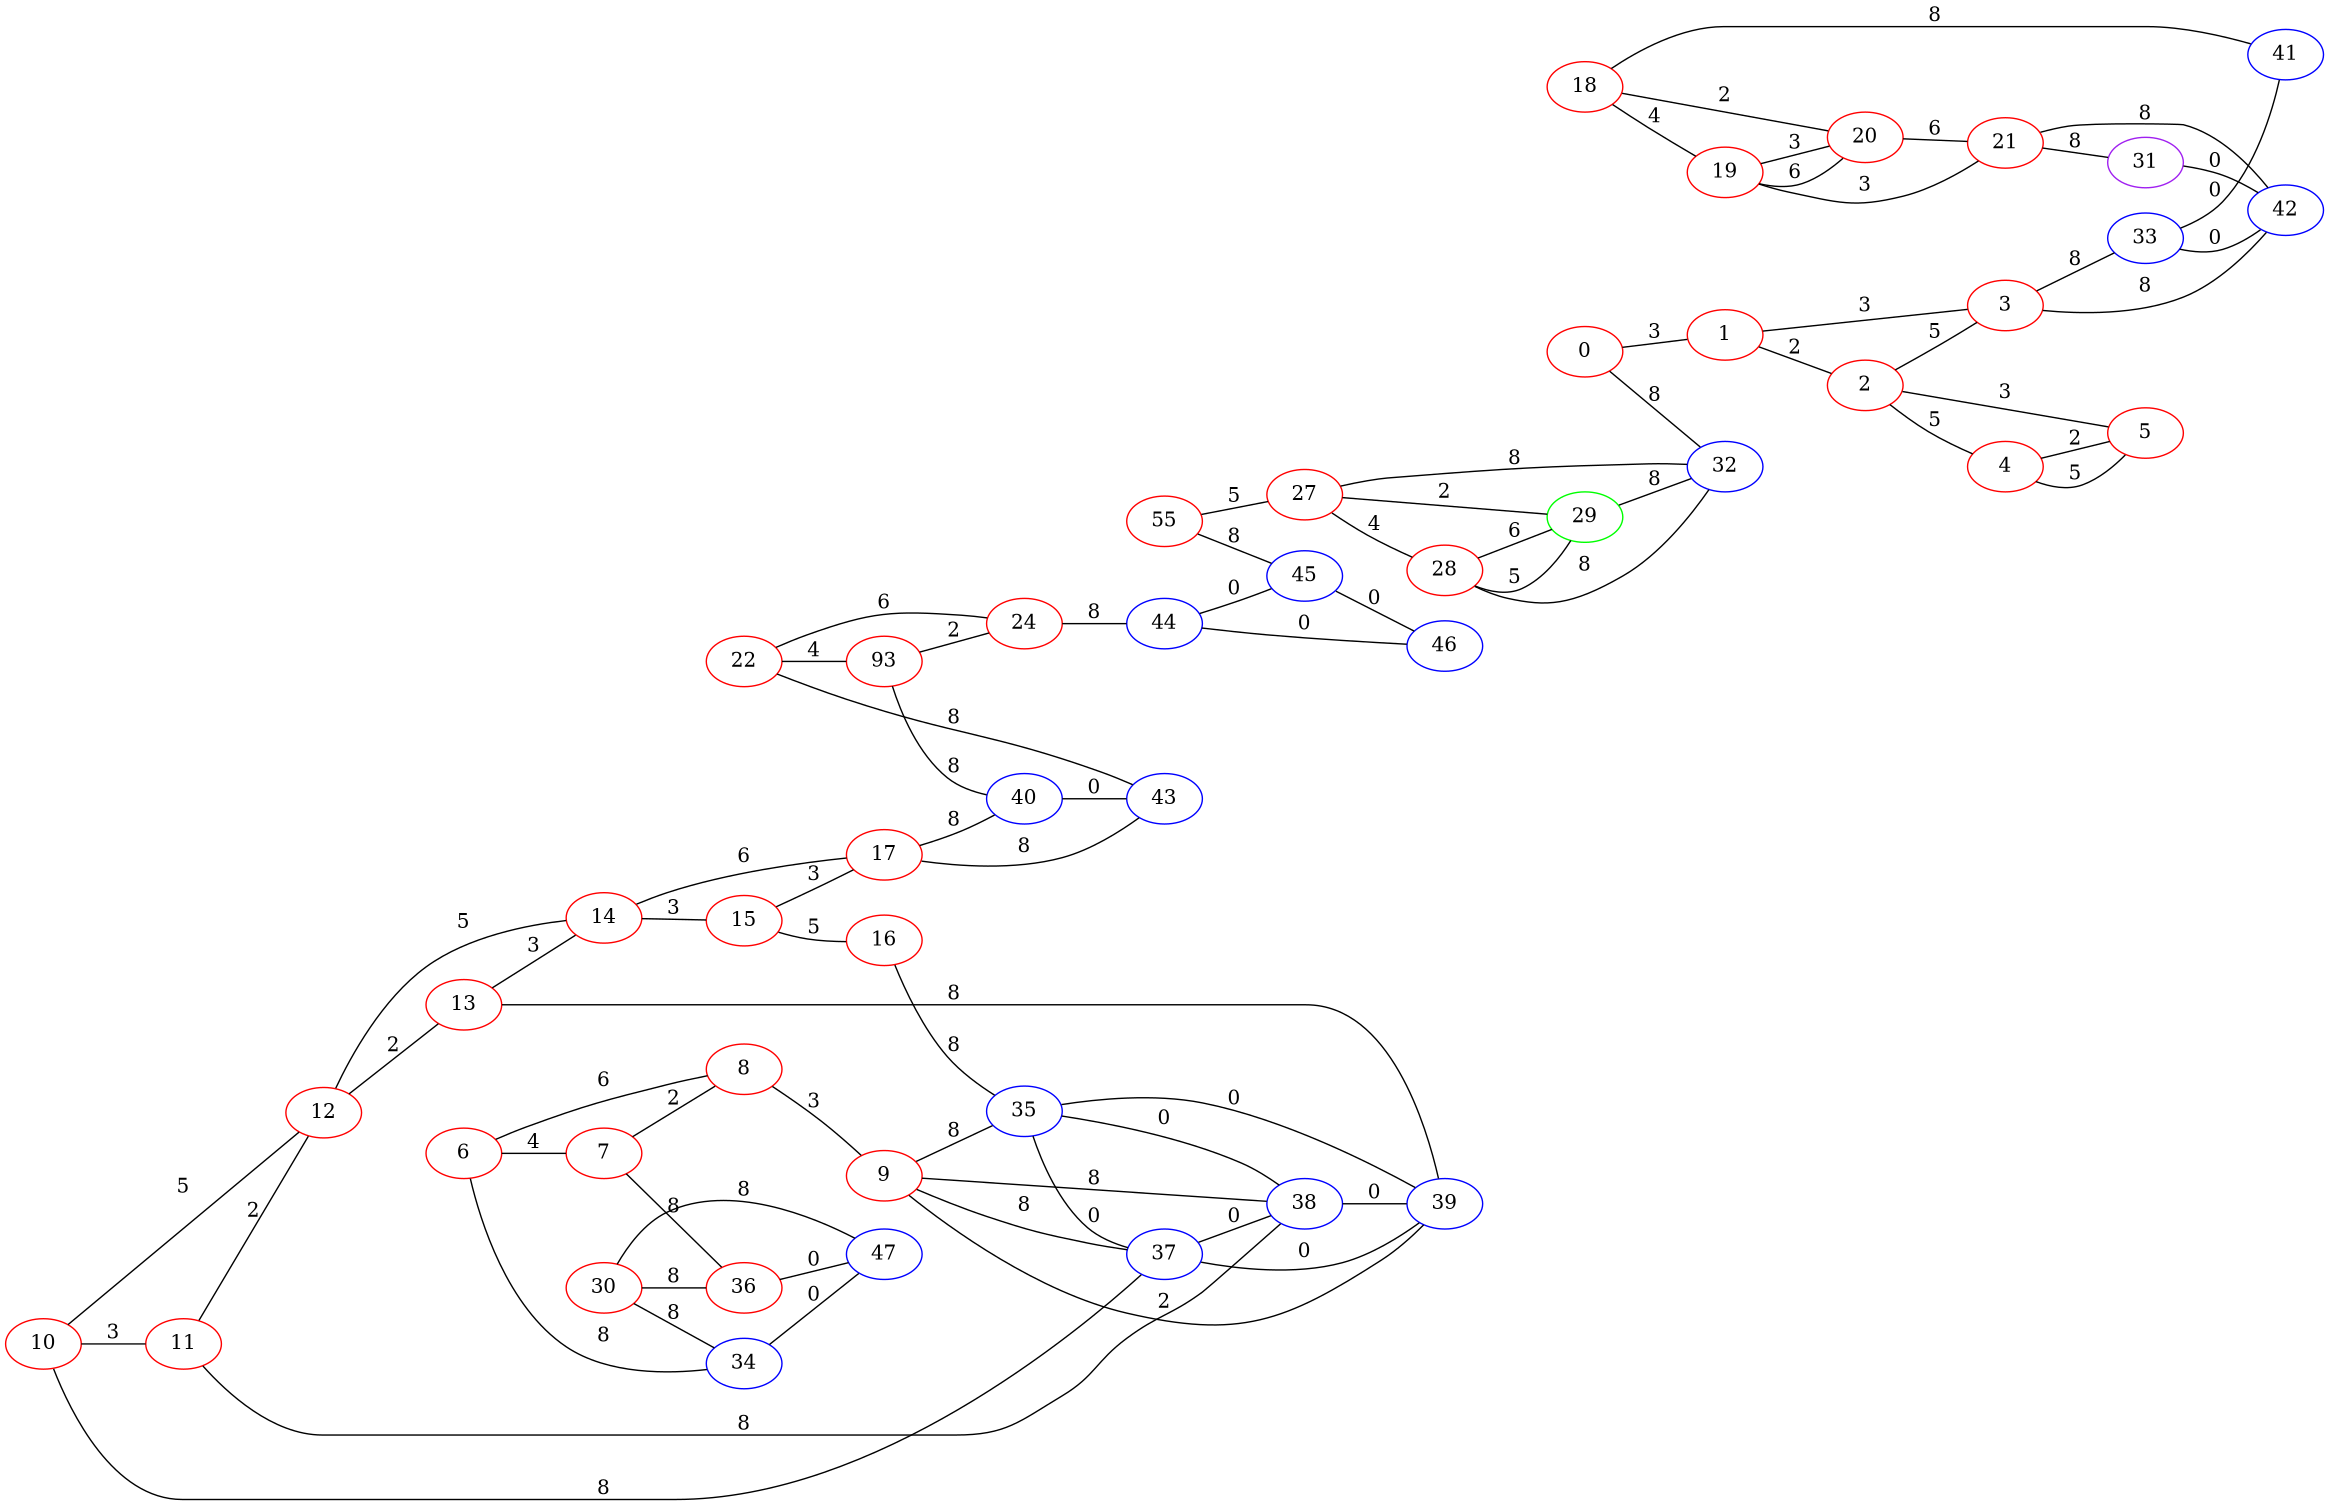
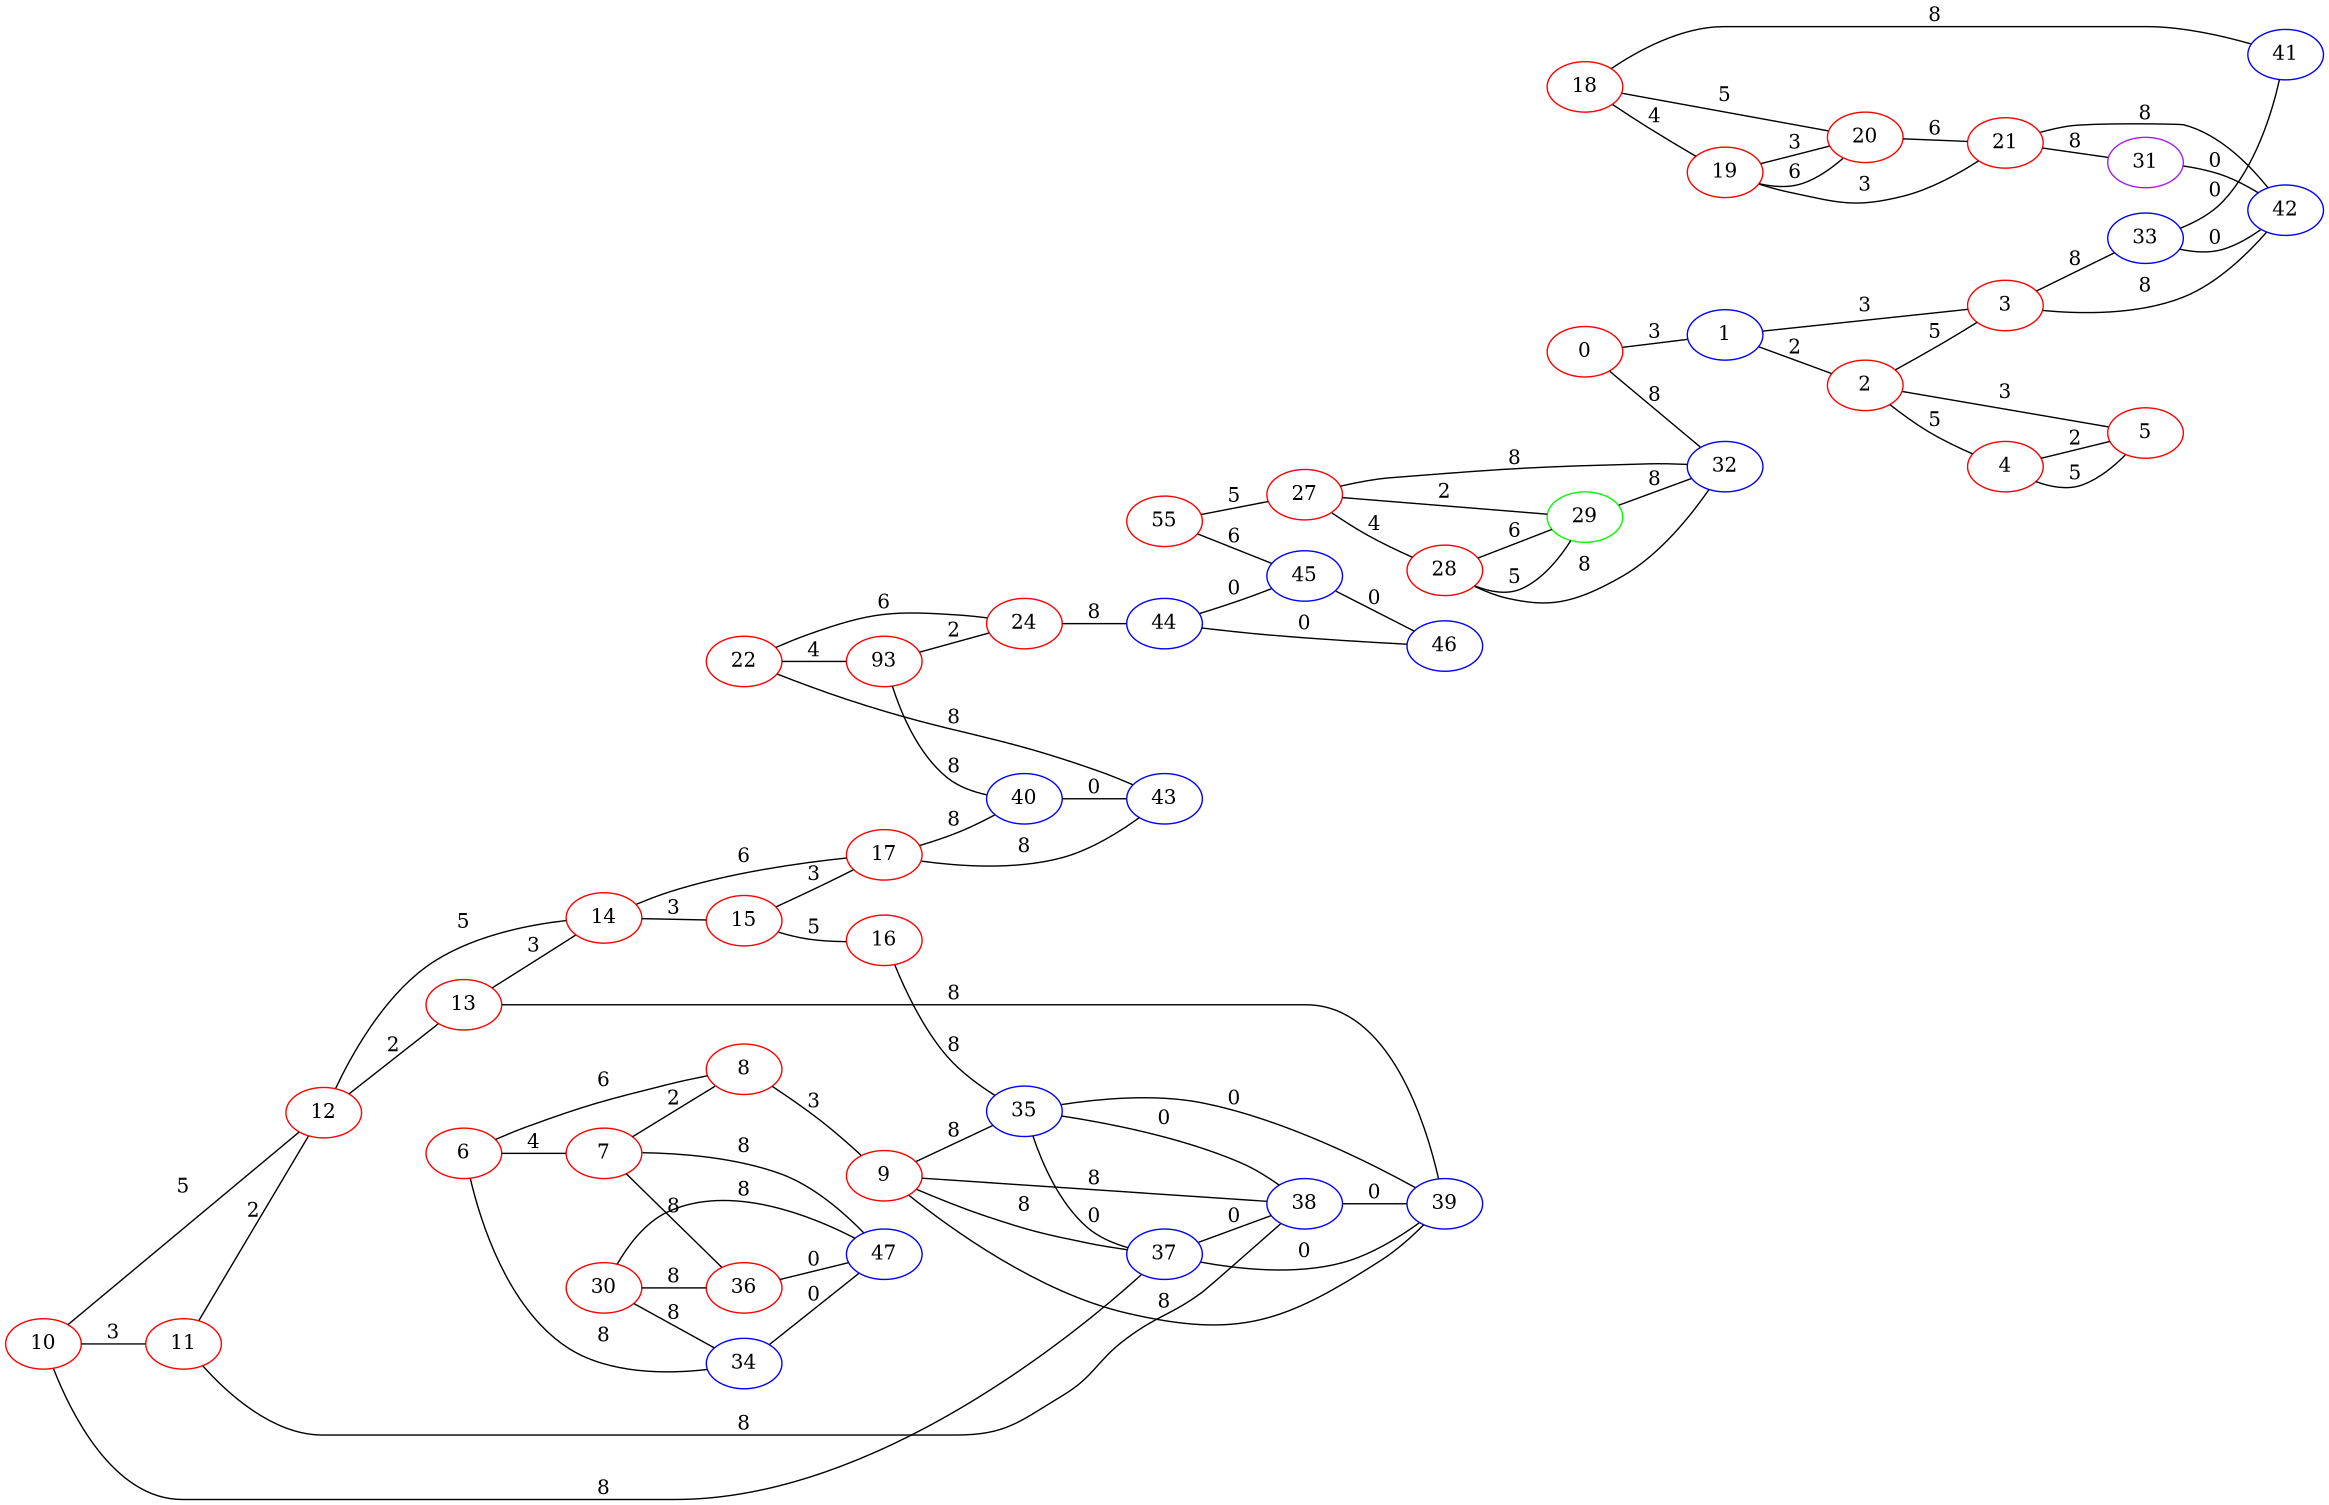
edge "18" -- "20": label "2" -> "5"
node "1": color red -> blue
edge "55" -- "45": label "8" -> "6"
edge "7" -- "47": added, label "8"
edge "9" -- "39": label "2" -> "8"
